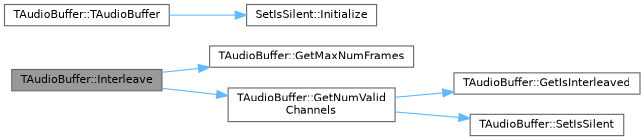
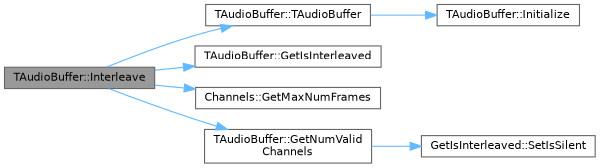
node "SetIsSilent::Initialize": label "SetIsSilent::Initialize" -> "TAudioBuffer::Initialize"
edge "TAudioBuffer::Interleave" -> "TAudioBuffer::TAudioBuffer": added
node "TAudioBuffer::GetMaxNumFrames": label "TAudioBuffer::GetMaxNumFrames" -> "Channels::GetMaxNumFrames"
edge "TAudioBuffer::GetNumValid Channels" -> "TAudioBuffer::GetIsInterleaved": now "TAudioBuffer::Interleave" -> "TAudioBuffer::GetIsInterleaved"
node "TAudioBuffer::SetIsSilent": label "TAudioBuffer::SetIsSilent" -> "GetIsInterleaved::SetIsSilent"
